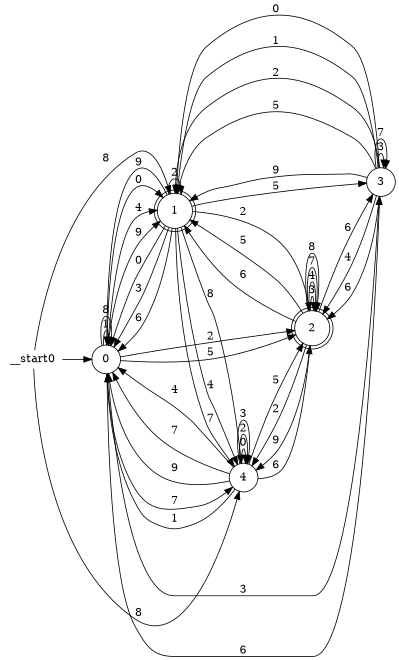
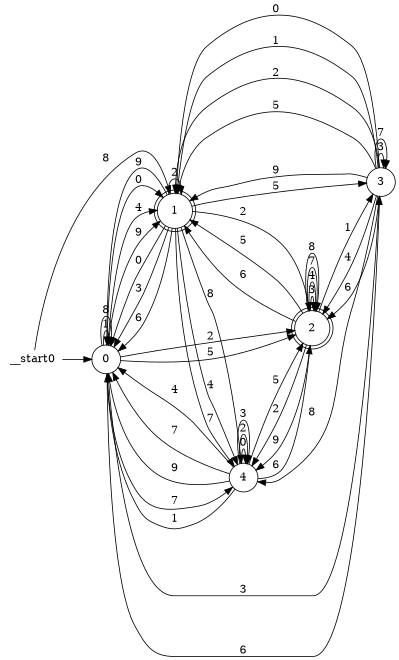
edge "2" -> "3": label "6" -> "1"
edge "__start0" -> "4": now "3" -> "4"
